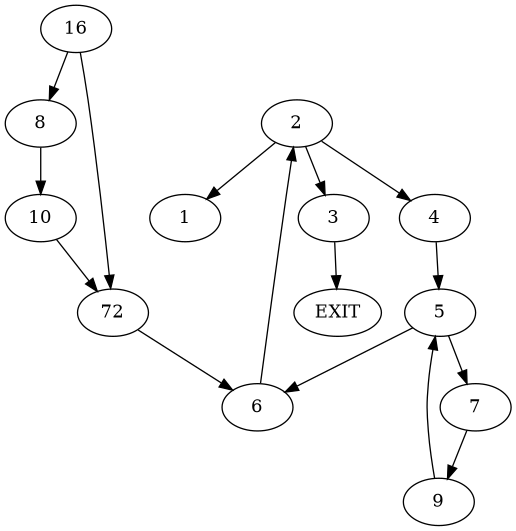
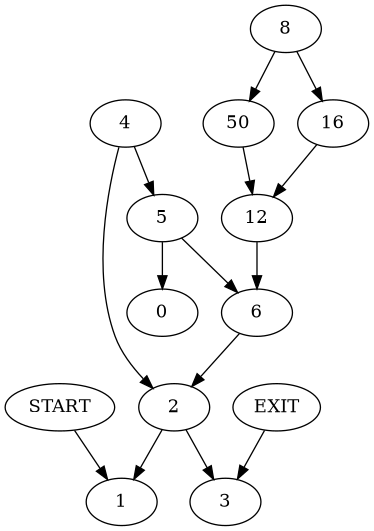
edge "16" -> "8": reversed
edge "2" -> "4": reversed
node "10": label "10" -> "50"
edge "3" -> "EXIT": reversed
node "72": label "72" -> "12"
node "START": added
node "7": label "7" -> "0"
node "9": removed
